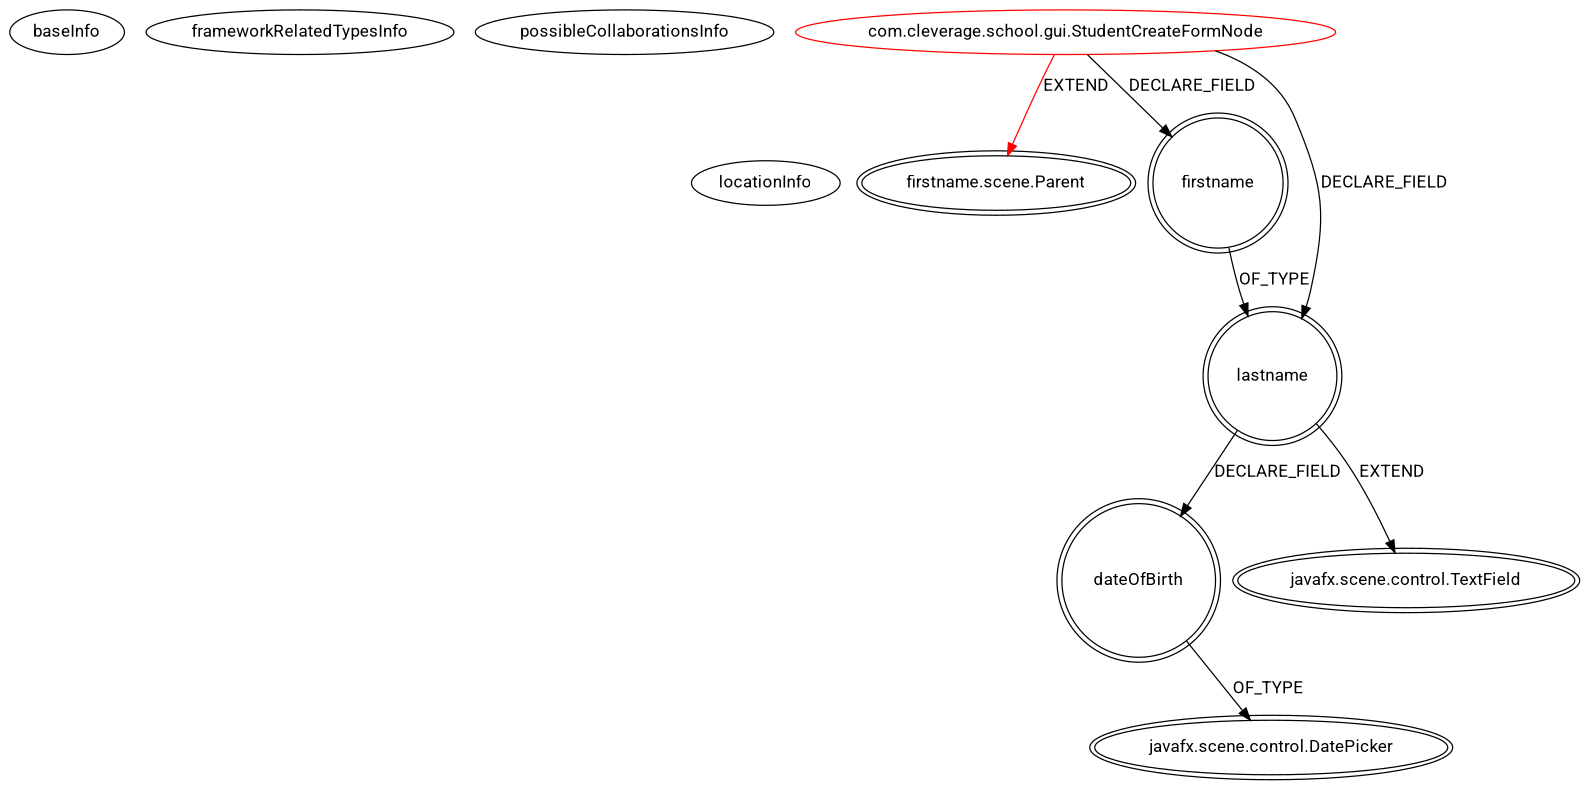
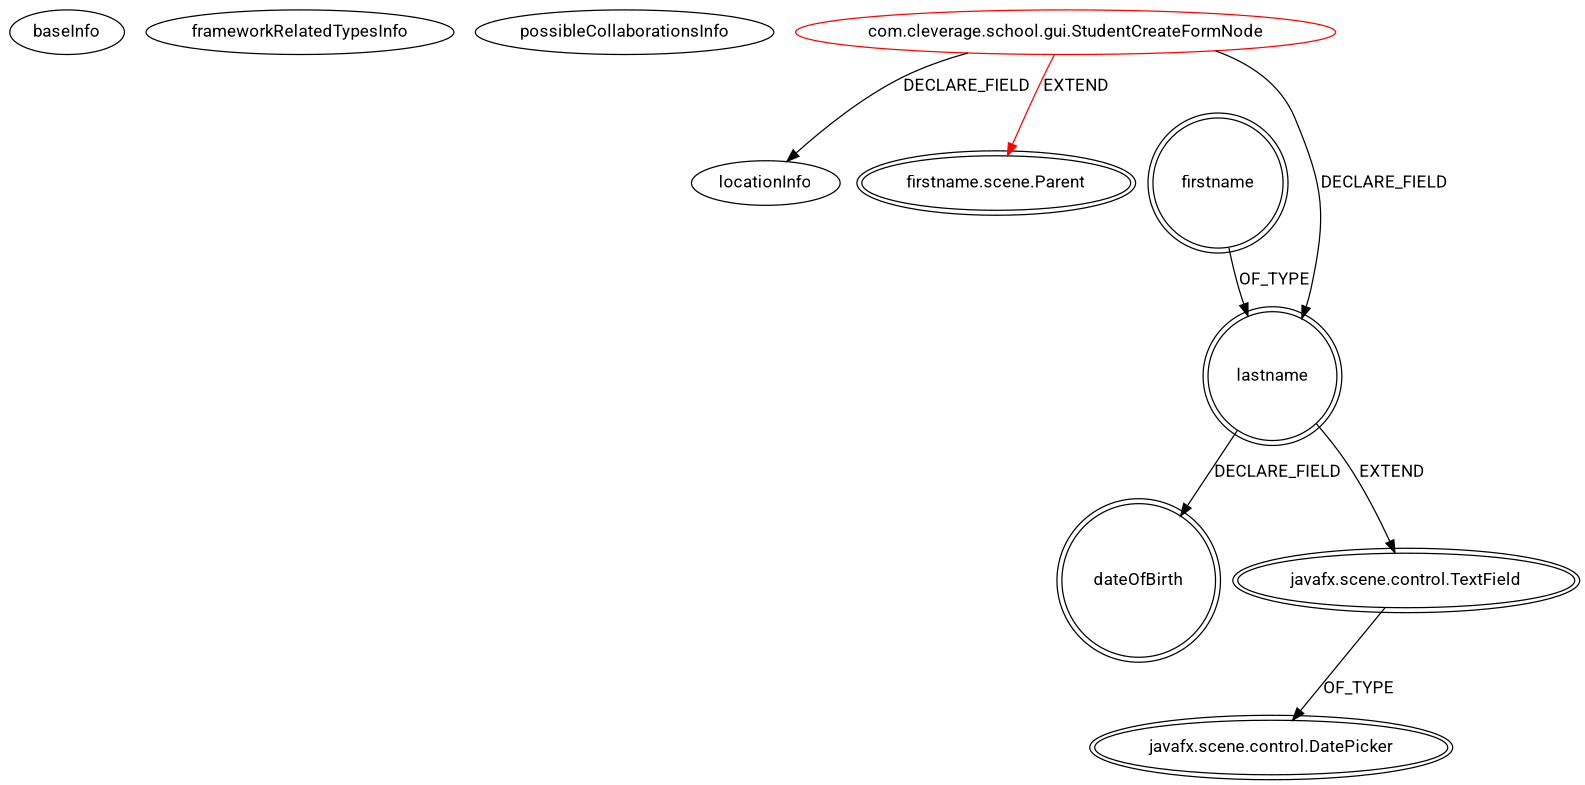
edge "com.cleverage.school.gui.StudentCreateFormNode" -> "firstname": now "com.cleverage.school.gui.StudentCreateFormNode" -> "locationInfo"
edge "dateOfBirth" -> "javafx.scene.control.DatePicker": now "javafx.scene.control.TextField" -> "javafx.scene.control.DatePicker"
